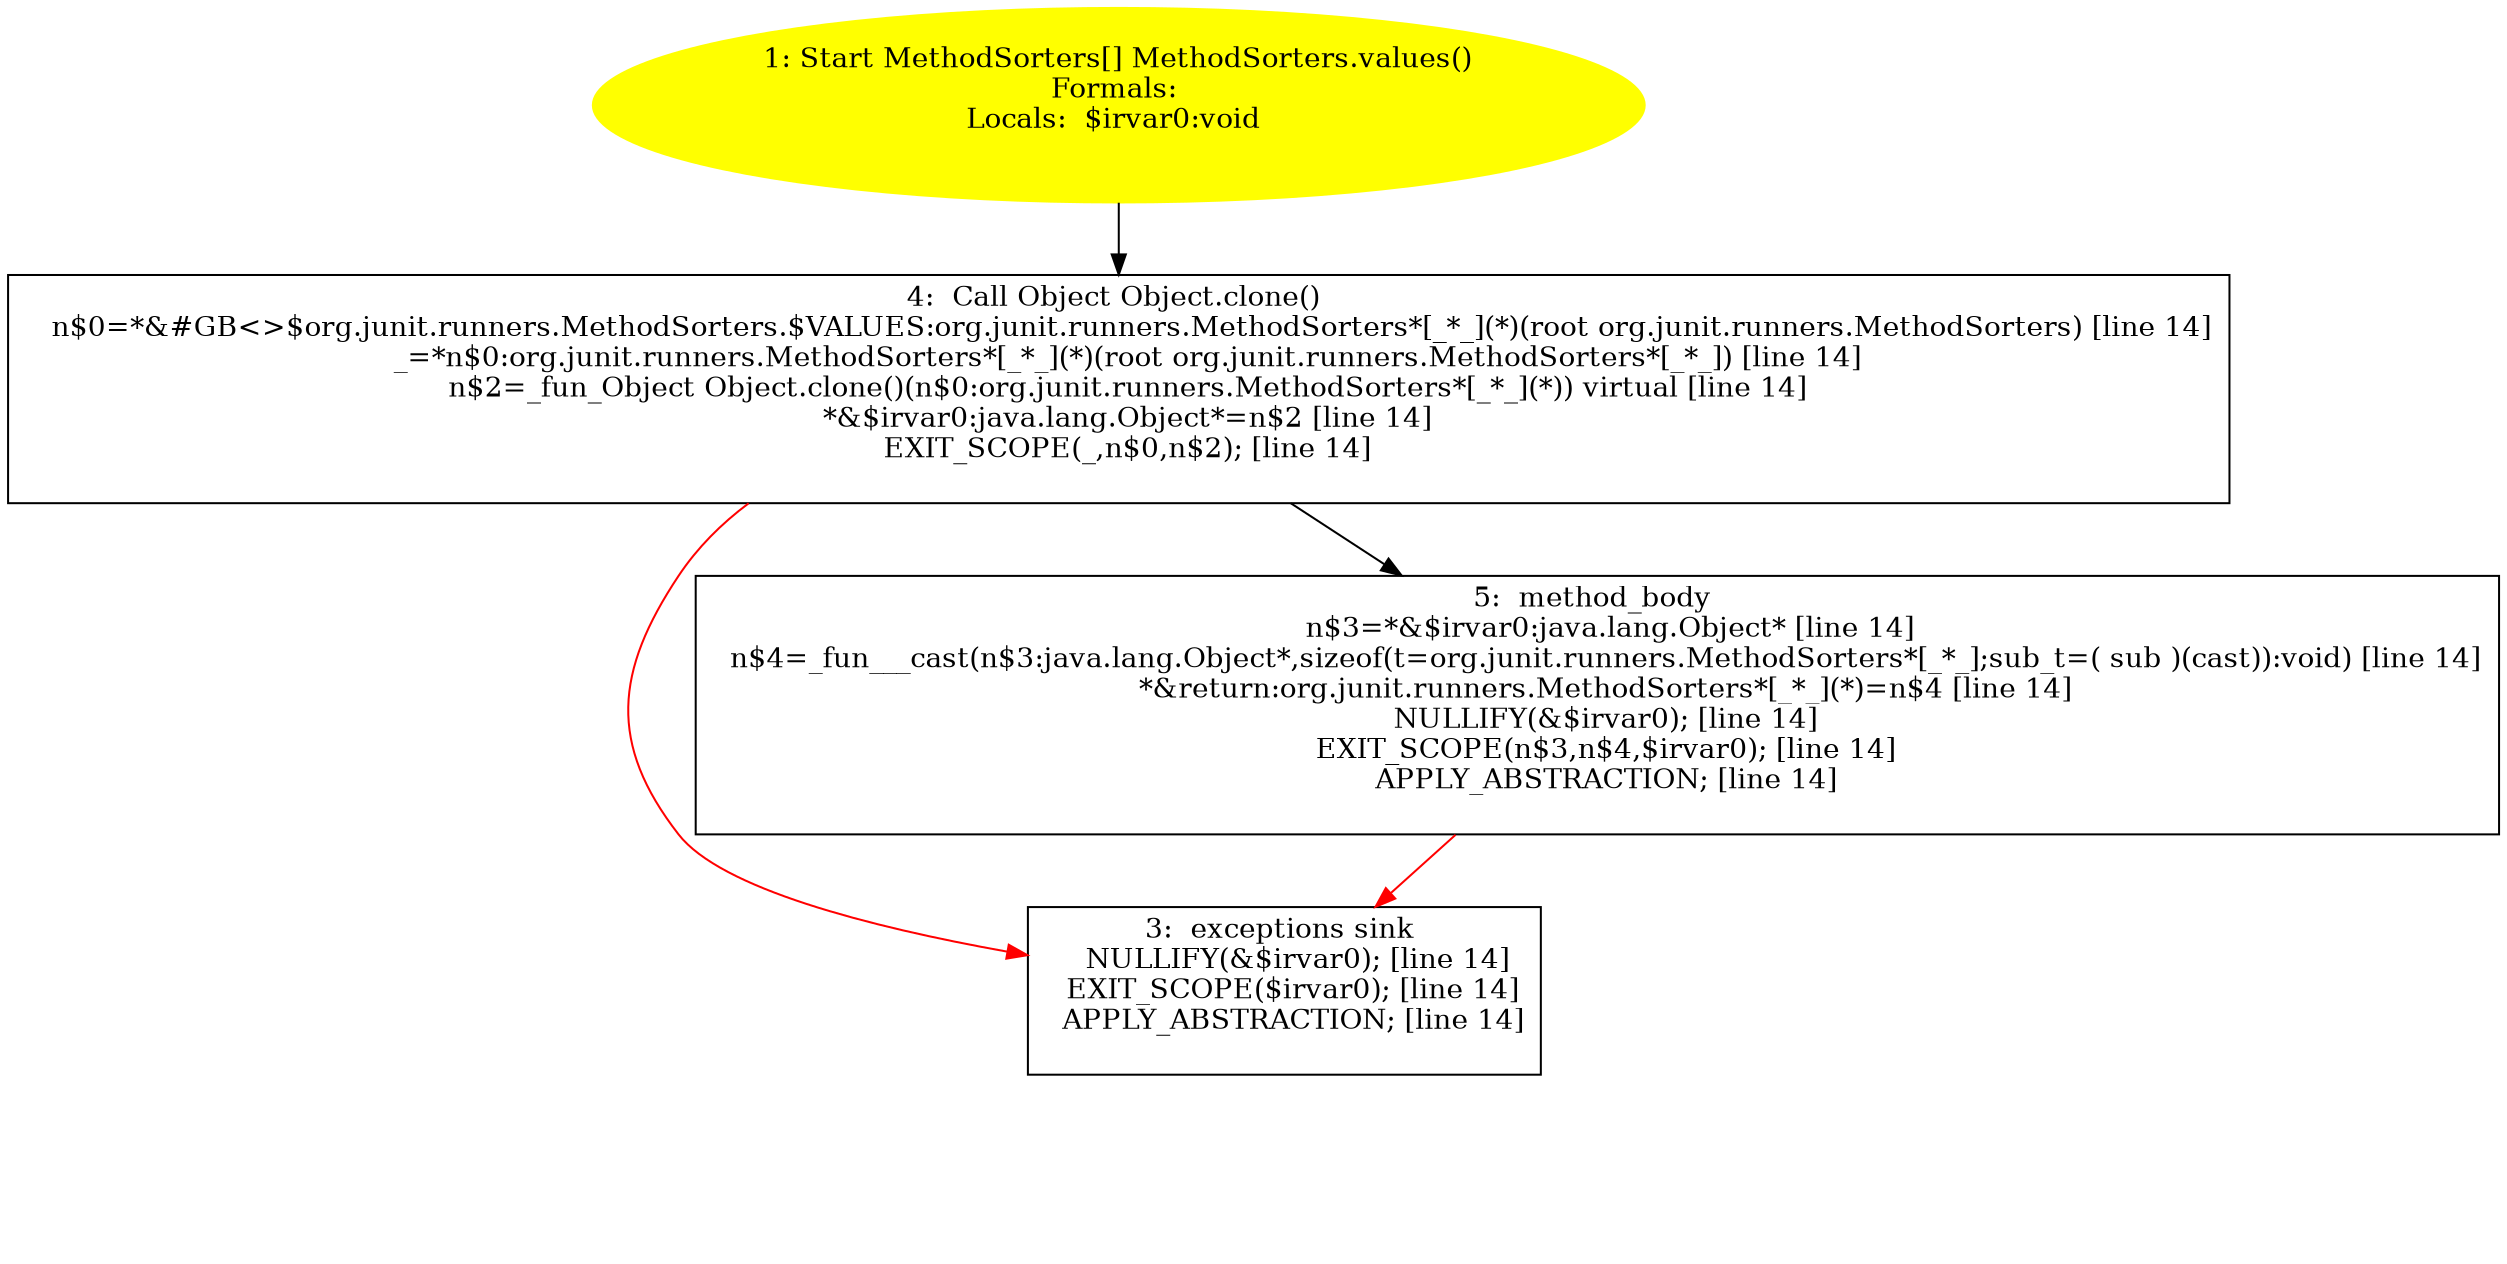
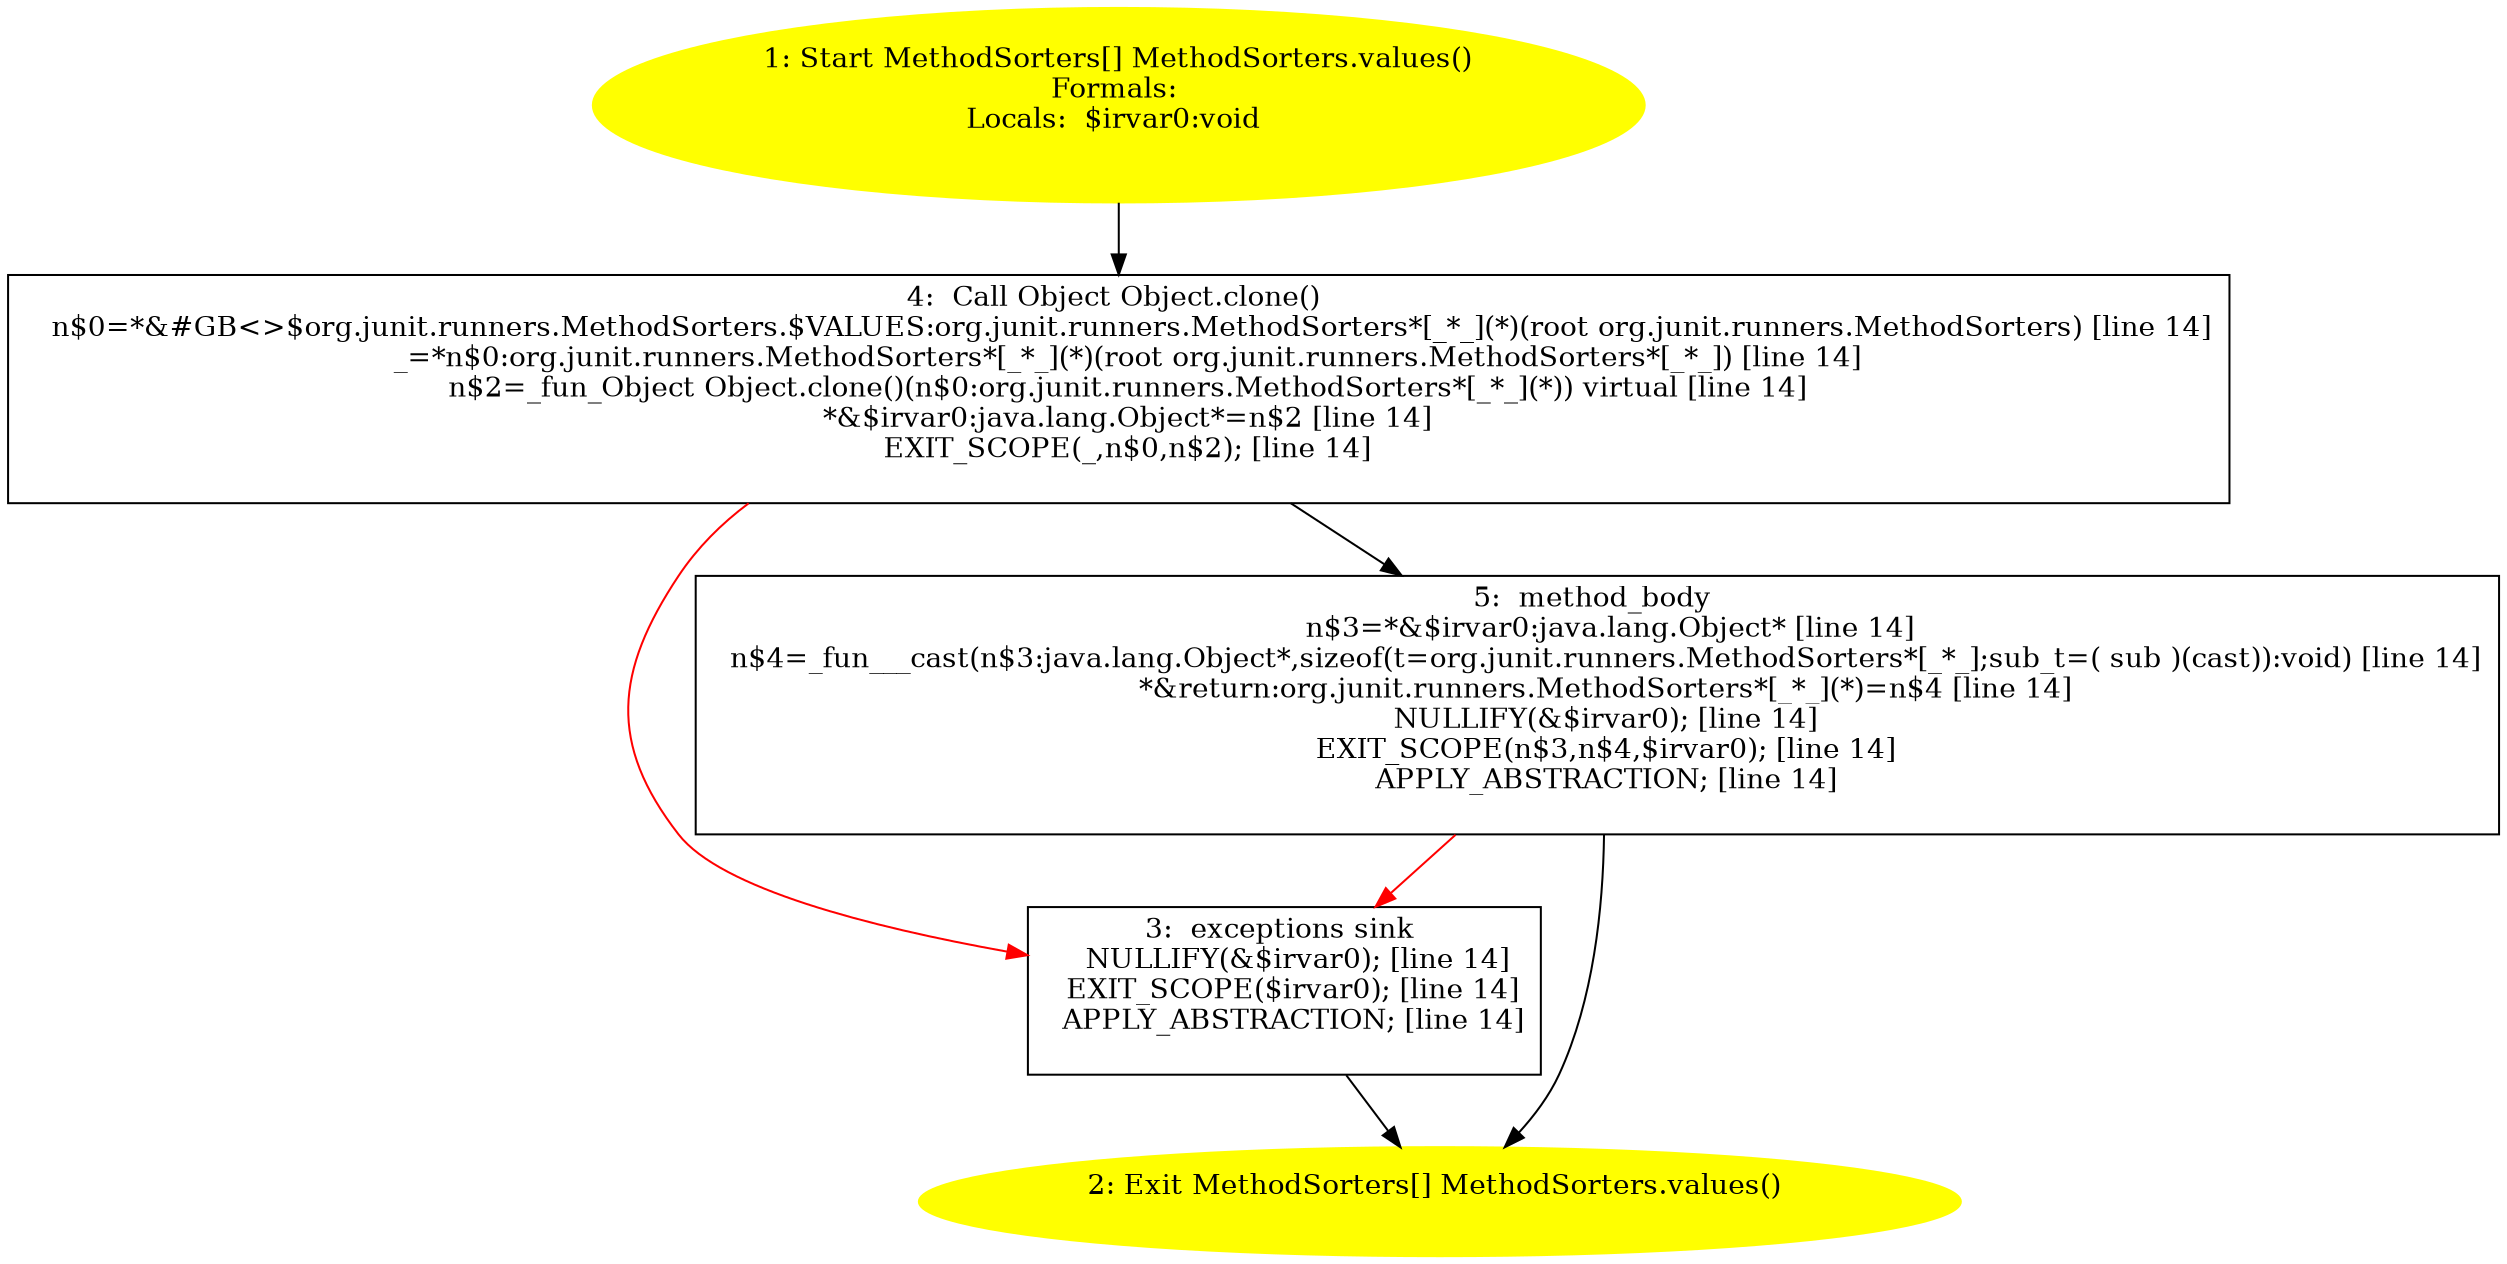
node "2: Exit MethodSorters[] MethodSorters.values()": added
